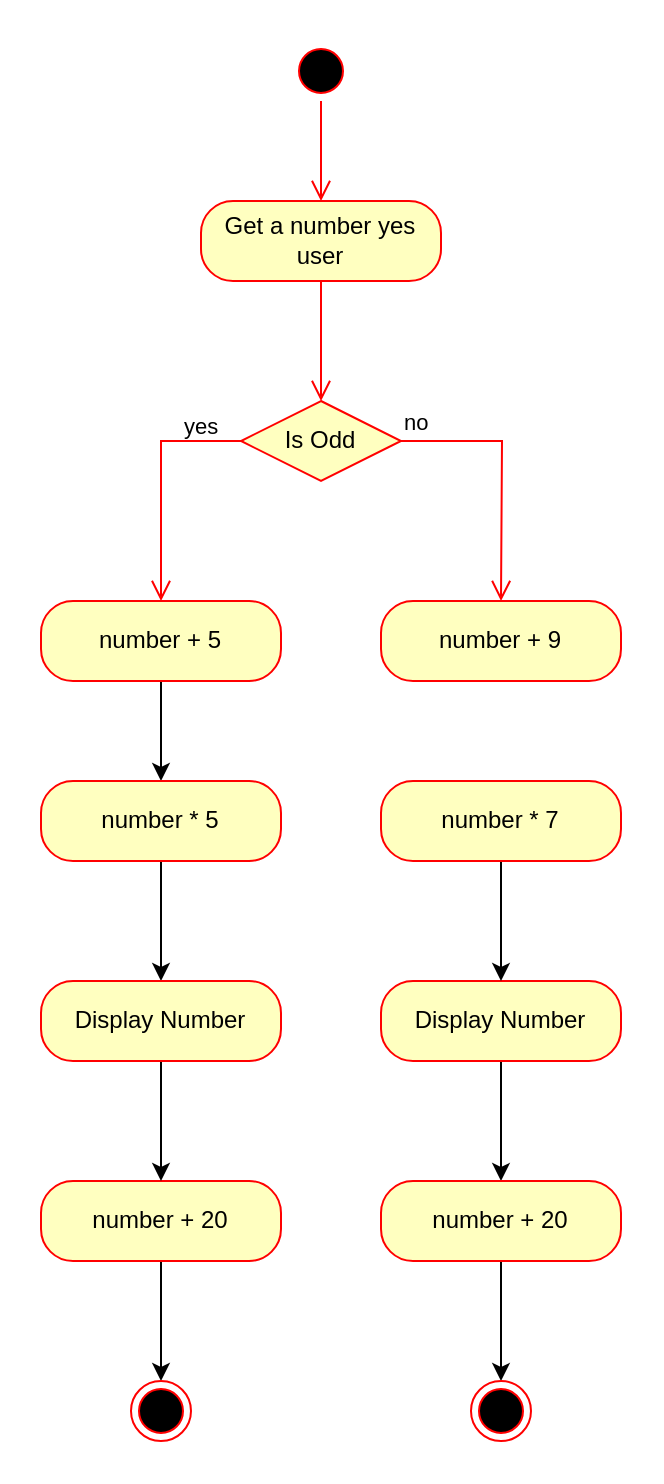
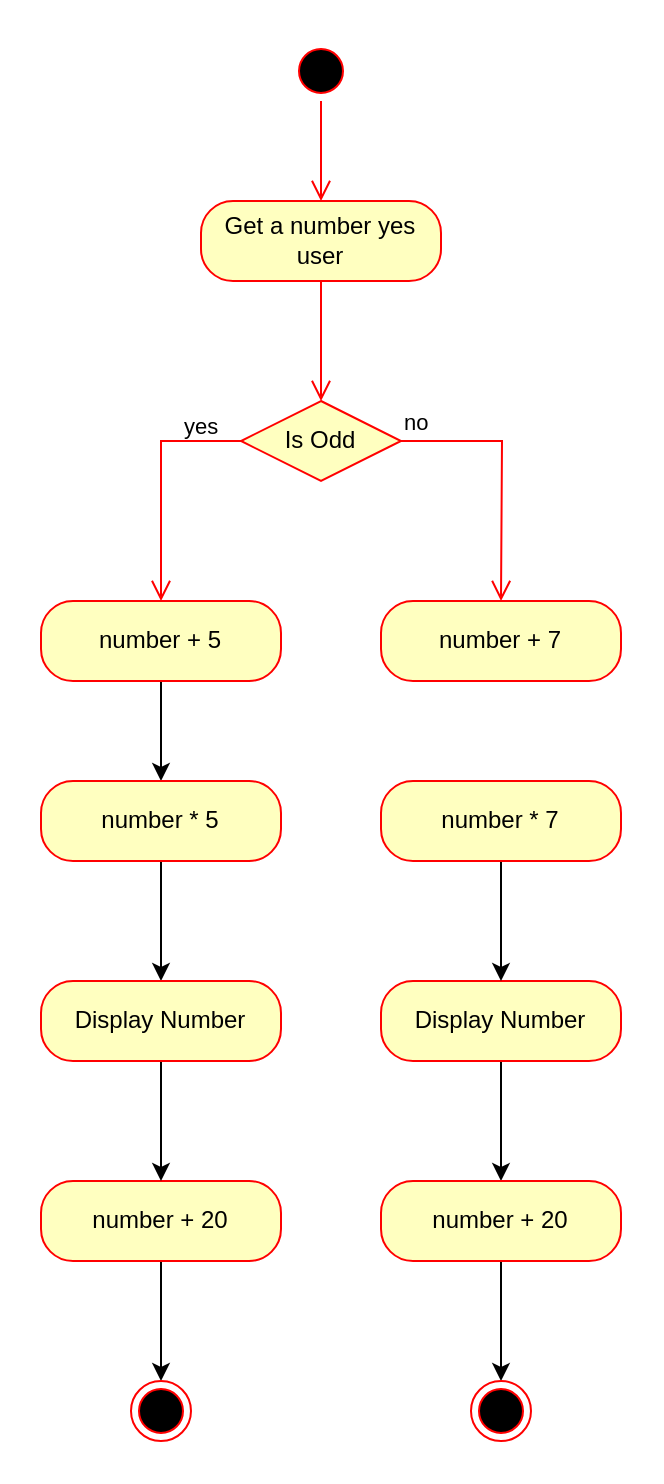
node "number + 9": label "number + 9" -> "number + 7"
